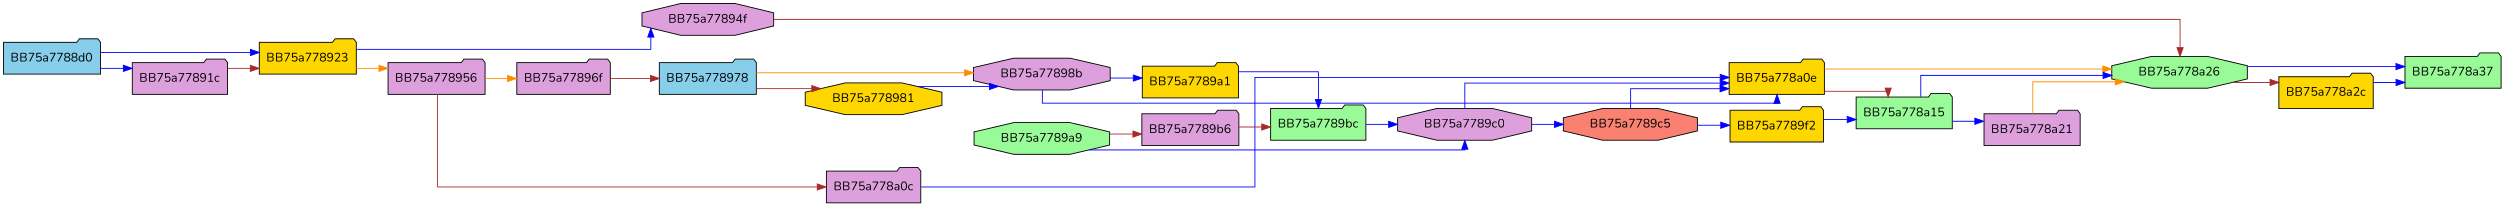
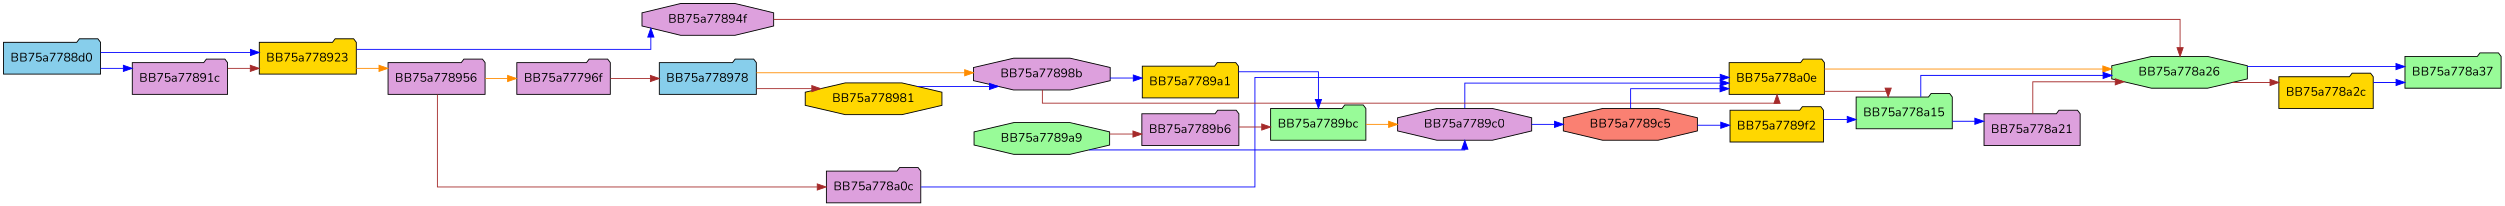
node "BB75a77896f": label "BB75a77896f" -> "BB75a77796f"
edge "BB75a778a21" -> "BB75a778a26": color darkorange -> brown
edge "BB75a77898b" -> "BB75a778a0e": color blue -> brown
edge "BB75a7789bc" -> "BB75a7789c0": color blue -> darkorange
